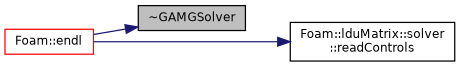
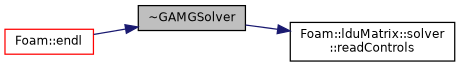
edge "Foam::endl" -> "Foam::lduMatrix::solver ::readControls": now "~GAMGSolver" -> "Foam::lduMatrix::solver ::readControls"
